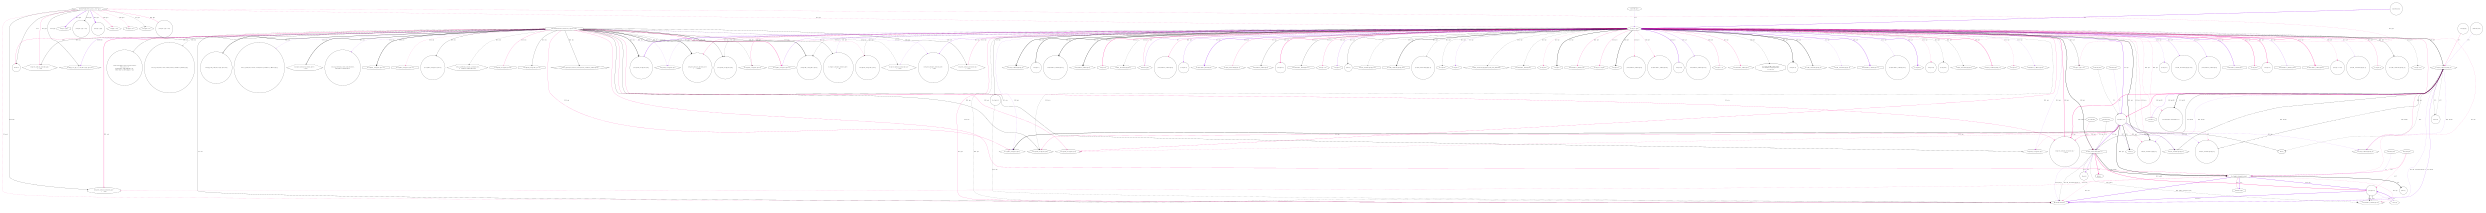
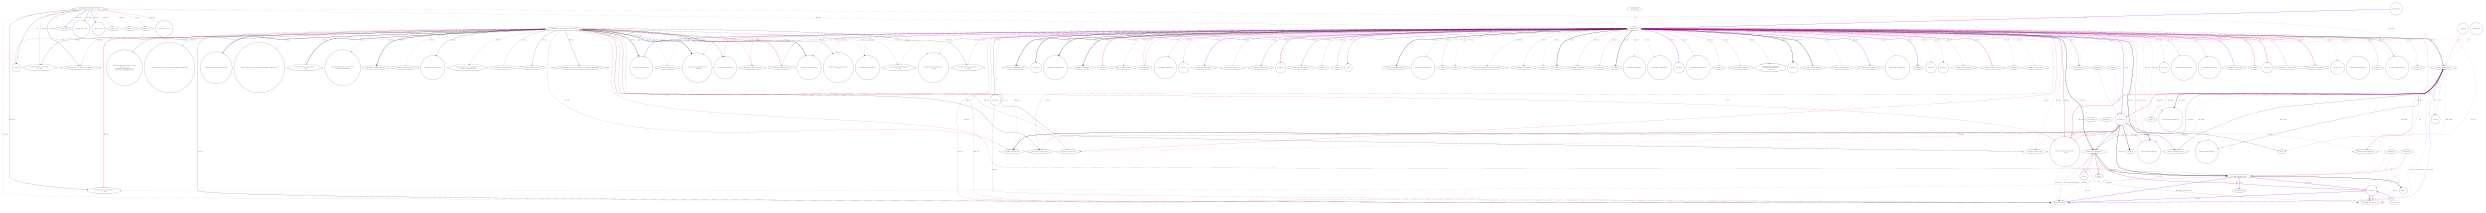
node "(Call,ND_TCHECK2(tptr[0], len))": removed
